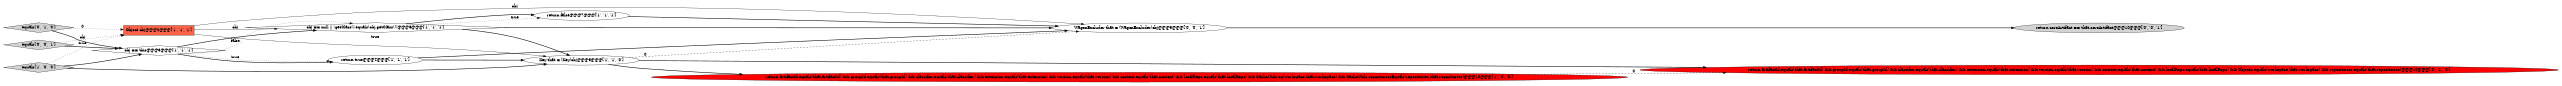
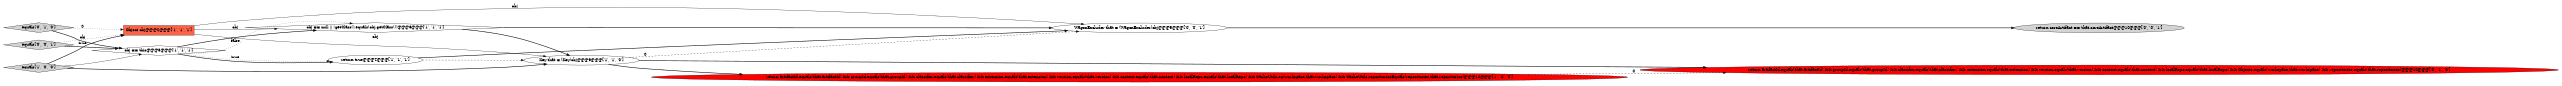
node "return false@@@7@@@['1', '1', '1']": removed
edge "Object obj@@@2@@@['1', '1', '1']" -> "Key that = (Key)obj@@@9@@@['1', '1', '0']": label "true" -> "obj"
edge "equals['1', '0', '0']" -> "Object obj@@@2@@@['1', '1', '1']": style dotted -> bold
edge "return true@@@4@@@['1', '1', '1']" -> "Key that = (Key)obj@@@9@@@['1', '1', '0']": style bold -> dashed
edge "equals['1', '0', '0']" -> "obj == this@@@3@@@['1', '1', '1']": style bold -> solid
